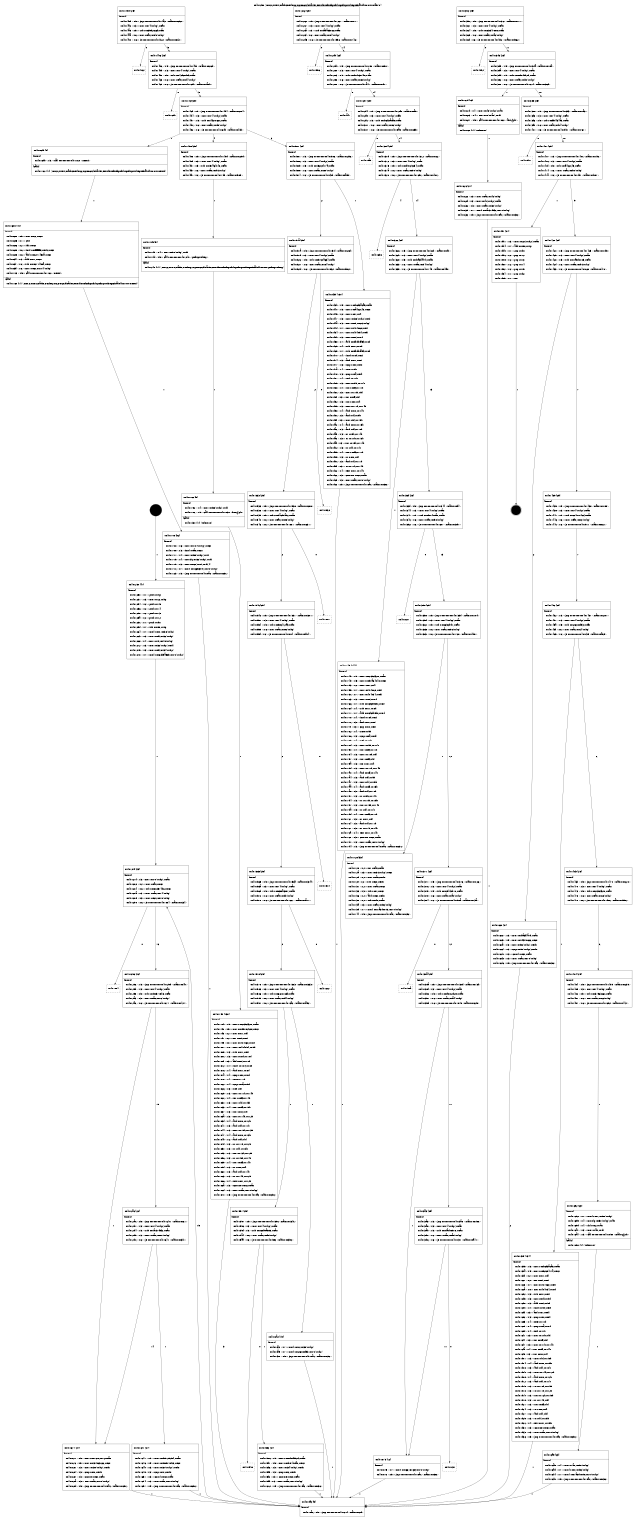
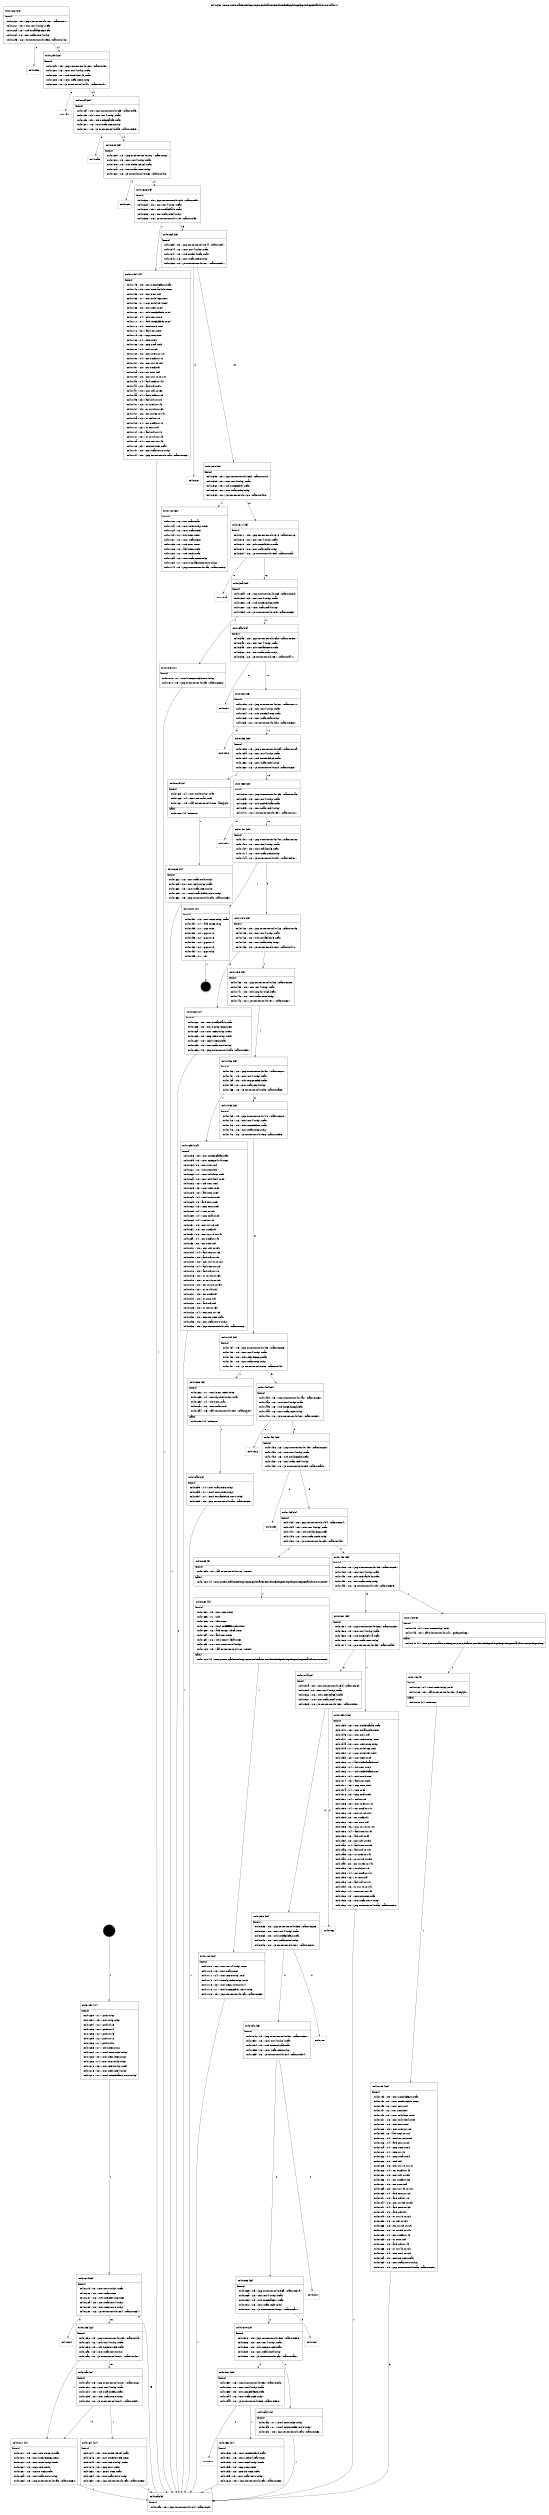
edge "0x4014cf [25]" -> "0x401501 [25]": now "0x4014e8 [25]" -> "0x401501 [25]"
edge "0x4013a3 [25]" -> "0x401875 [12]": now "0x4013a3 [25]" -> "0x4013bc [25]"
edge "0x401484 [25]" -> "0x40149d [25]": added, label "5"
